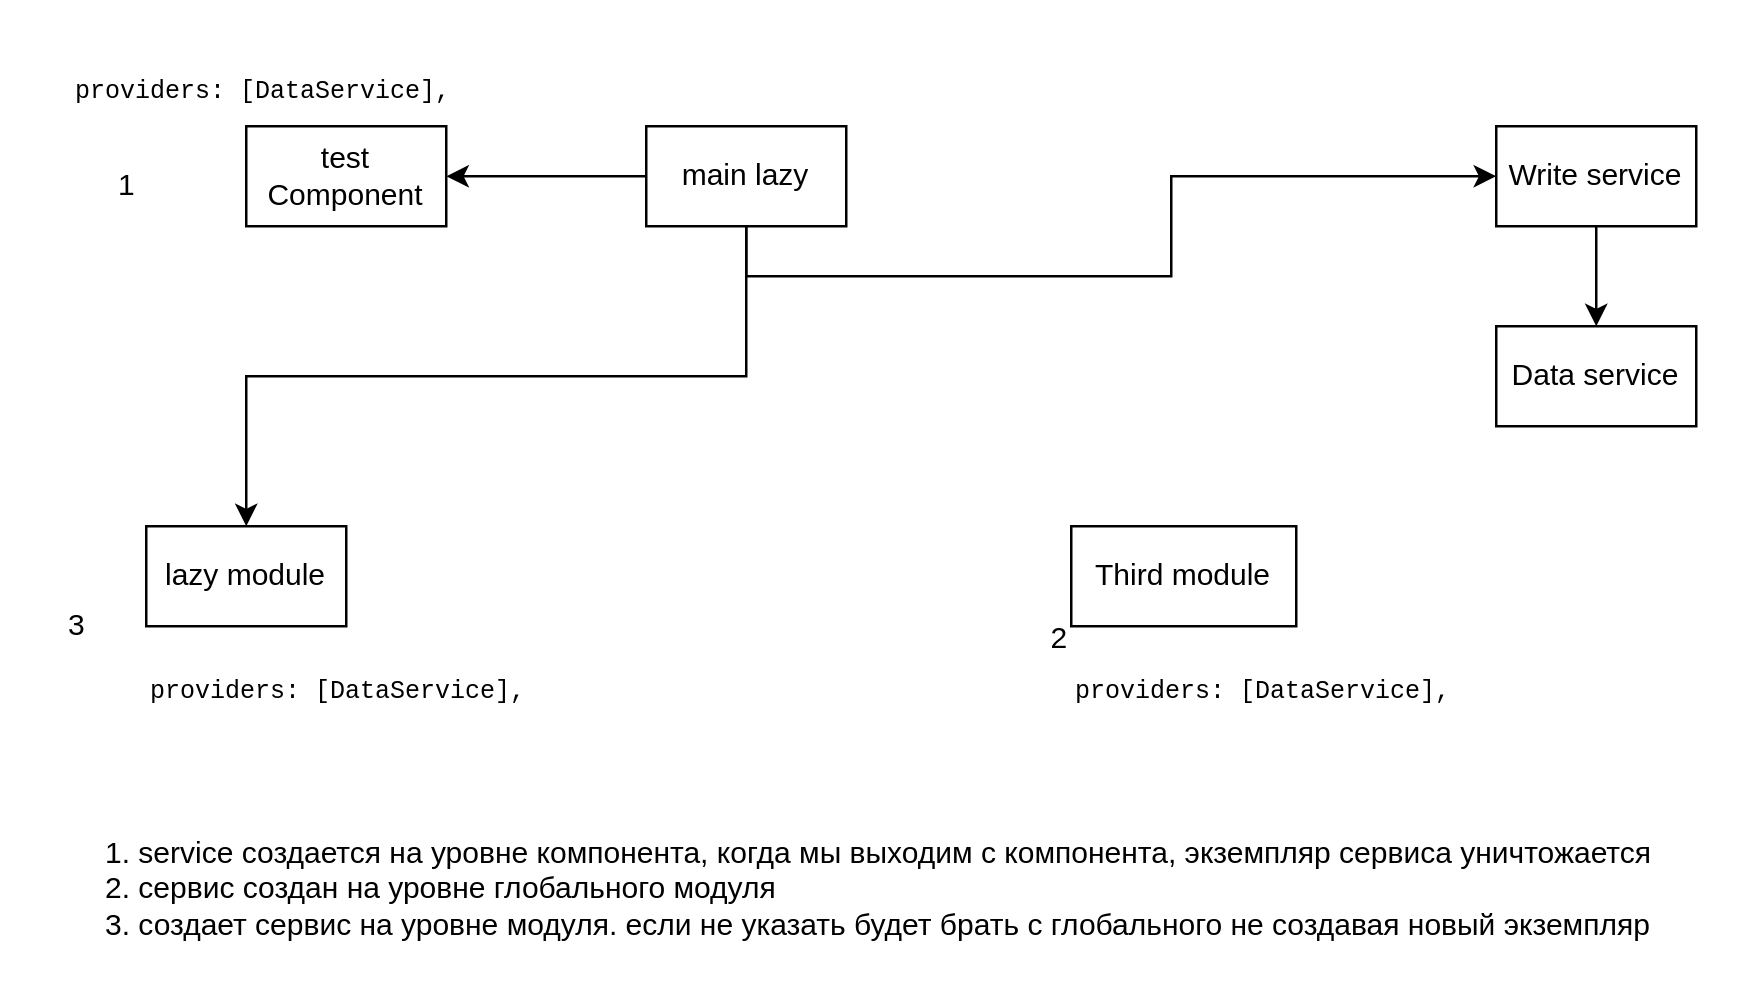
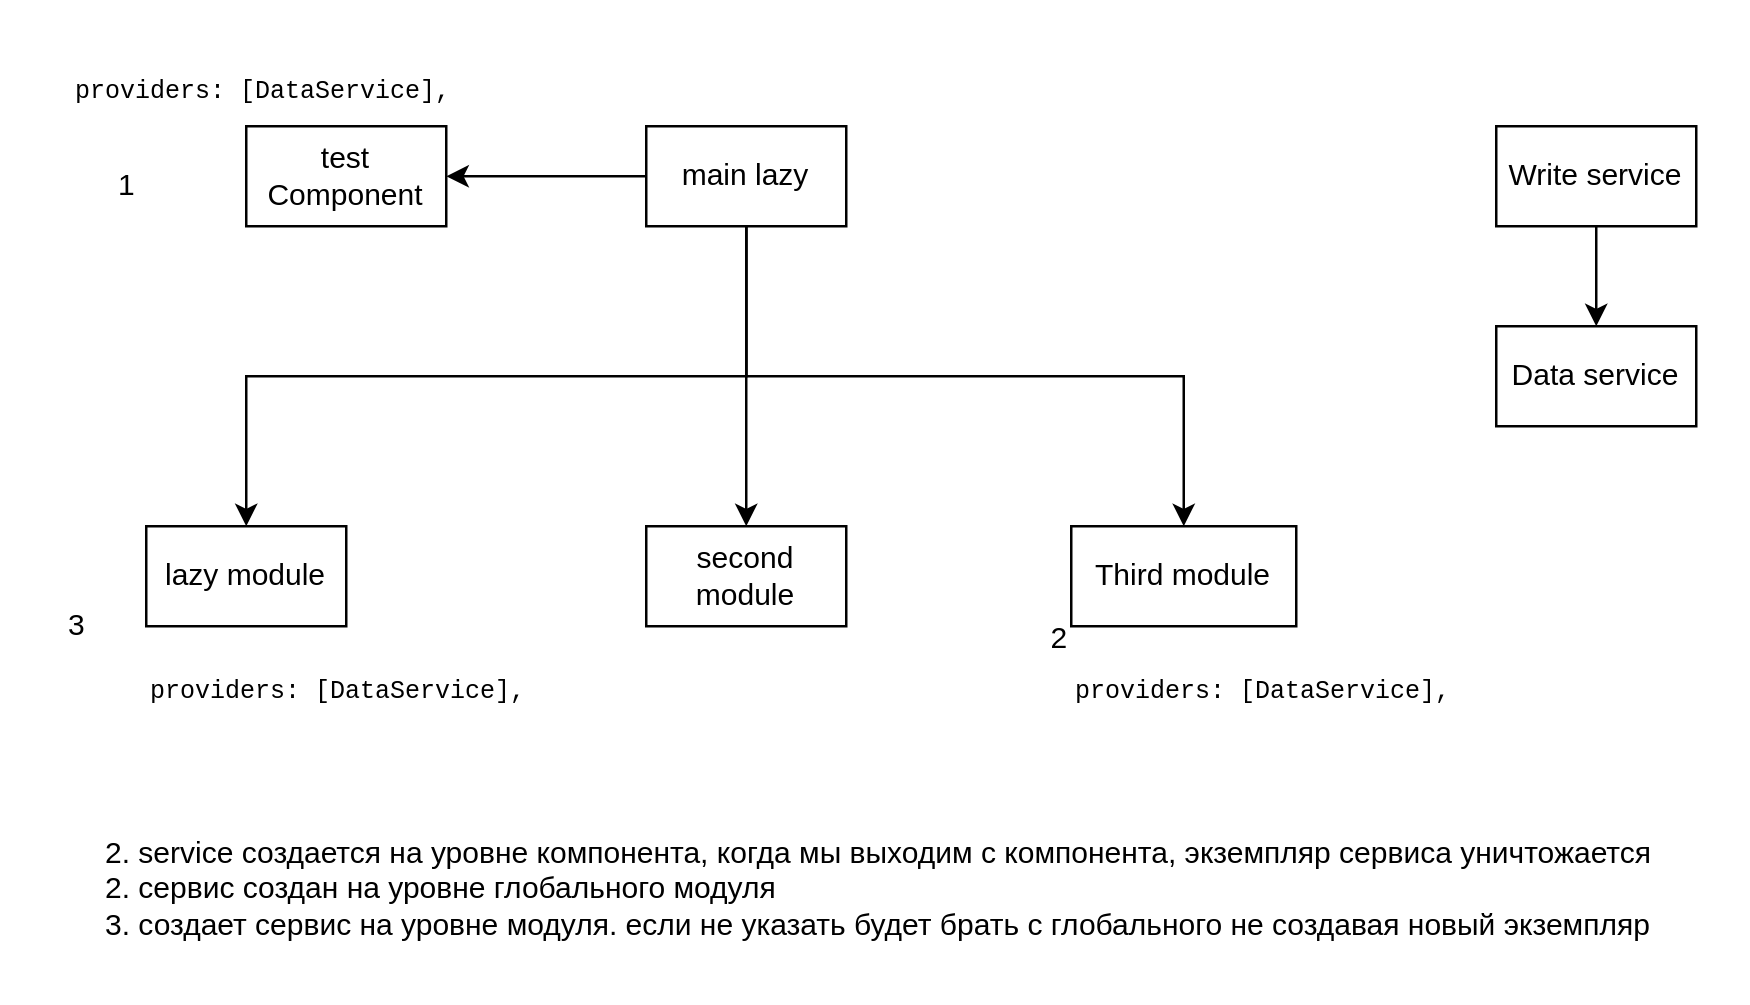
edge "main lazy" -> "Write service": now "main lazy" -> "Third module"
edge "main lazy" -> "second module": added
node "second module": added
node "1. service создается на уровне компонента, когда мы выходим с компонента, экземпляр сервиса уничтожается 2. сервис создан на уровне глобального модуля 3. создает сервис на уровне модуля. если не указать будет брать с глобального не создавая новый экземпляр": label "1. service создается на уровне компонента, когда мы выходим с компонента, экземпляр сервиса уничтожается 2. сервис создан на уровне глобального модуля 3. создает сервис на уровне модуля. если не указать будет брать с глобального не создавая новый экземпляр" -> "2. service создается на уровне компонента, когда мы выходим с компонента, экземпляр сервиса уничтожается 2. сервис создан на уровне глобального модуля 3. создает сервис на уровне модуля. если не указать будет брать с глобального не создавая новый экземпляр"
